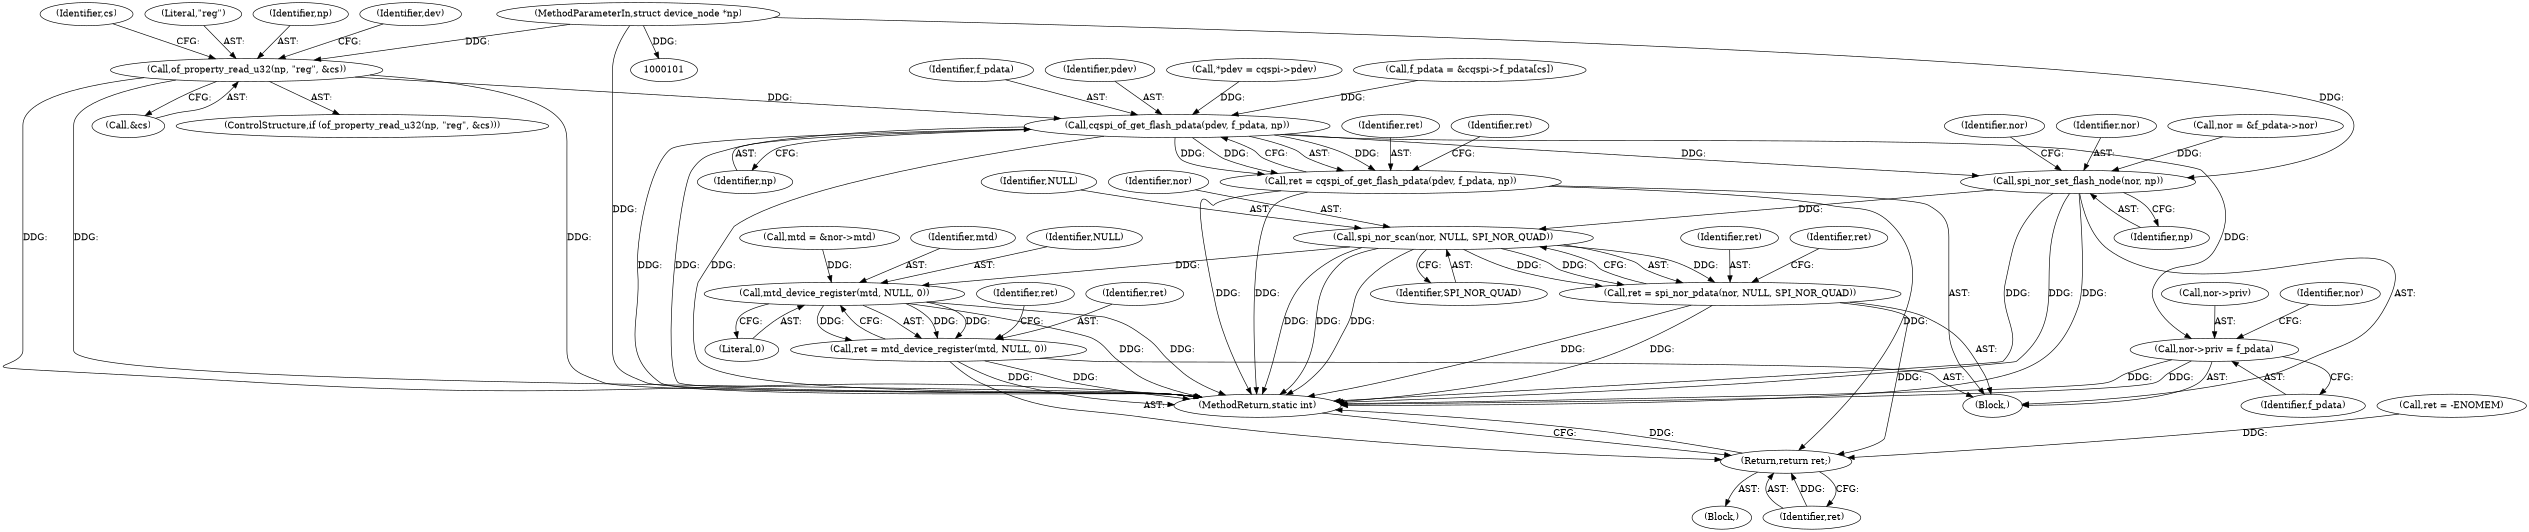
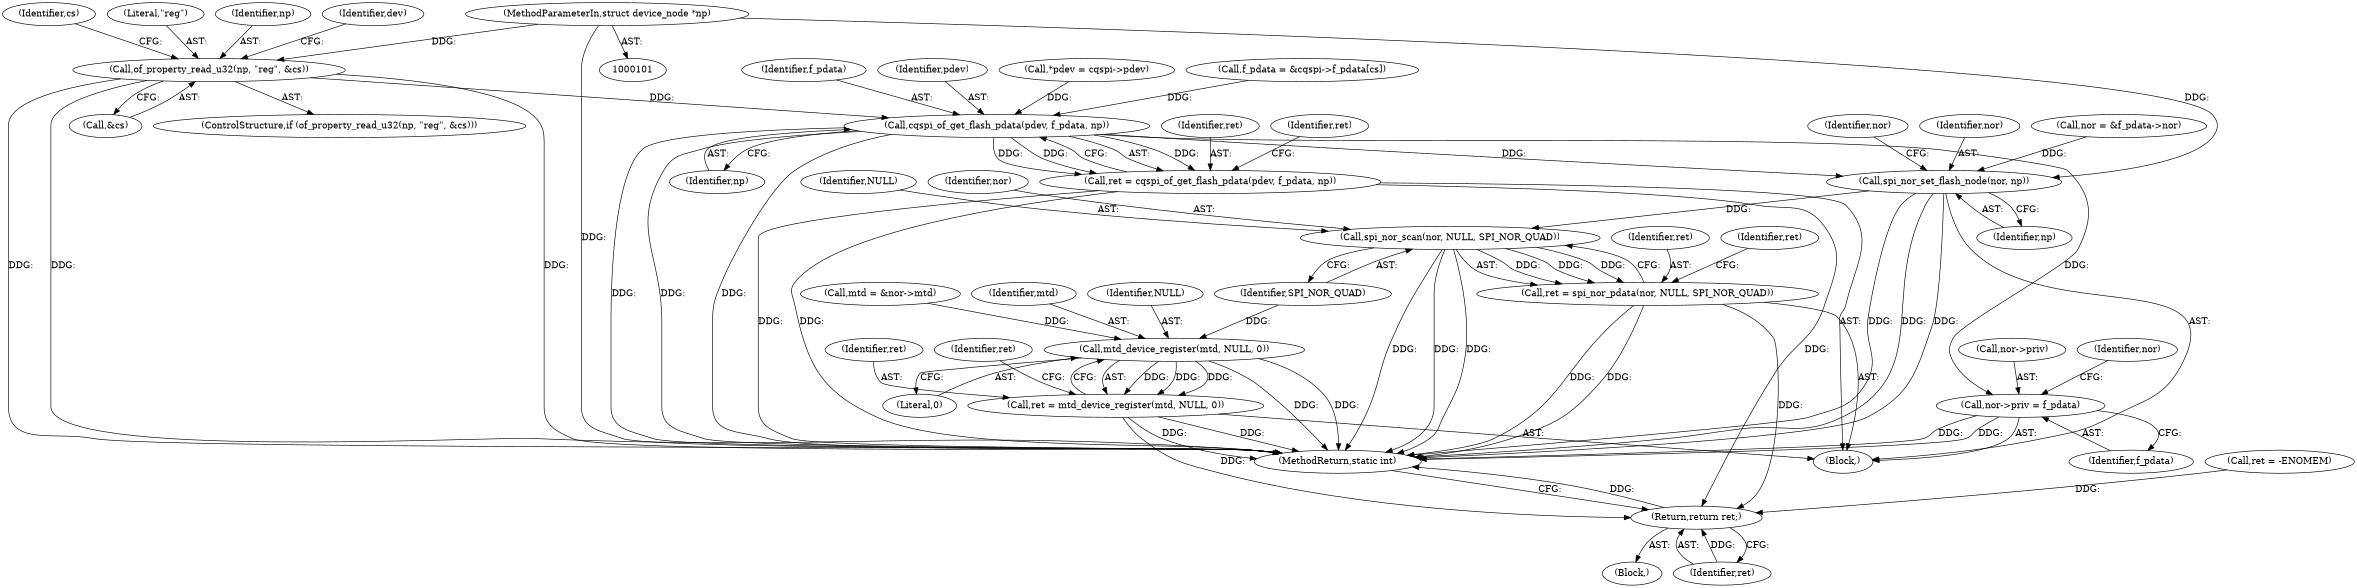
edge "(MethodParameterIn,struct device_node *np)" -> "1000101": label "DDG: " -> "AST: "
edge "(Call,spi_nor_scan(nor, NULL, SPI_NOR_QUAD))" -> "(Call,mtd_device_register(mtd, NULL, 0))": now "(Identifier,SPI_NOR_QUAD)" -> "(Call,mtd_device_register(mtd, NULL, 0))"
edge "(Call,ret = mtd_device_register(mtd, NULL, 0))" -> "(Return,return ret;)": label "AST: " -> "DDG: "
